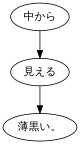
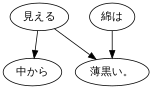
node "綿は": added
edge "中から" -> "見える": reversed
